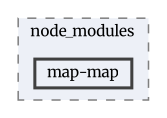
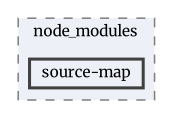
node "map-map": label "map-map" -> "source-map"
